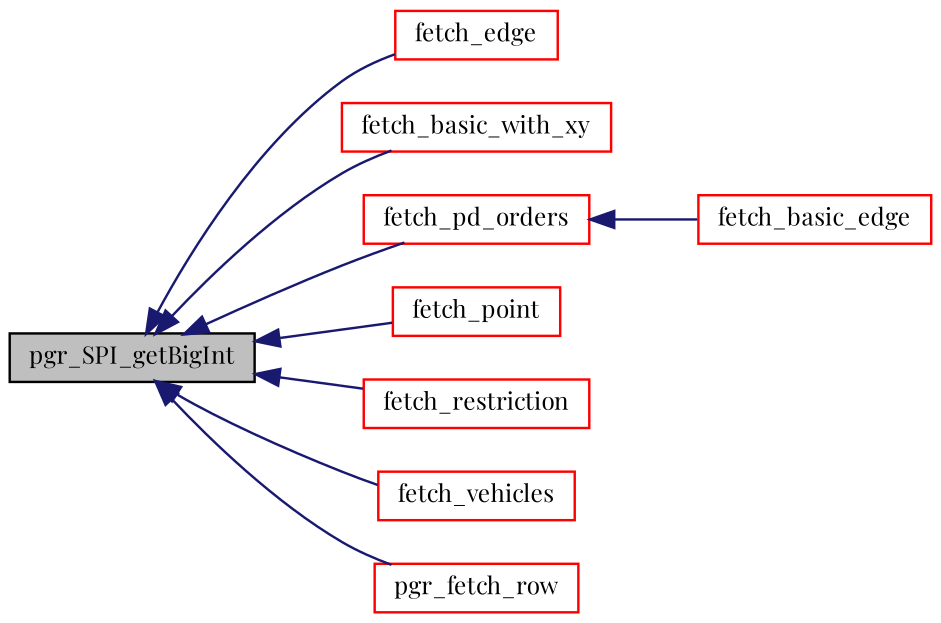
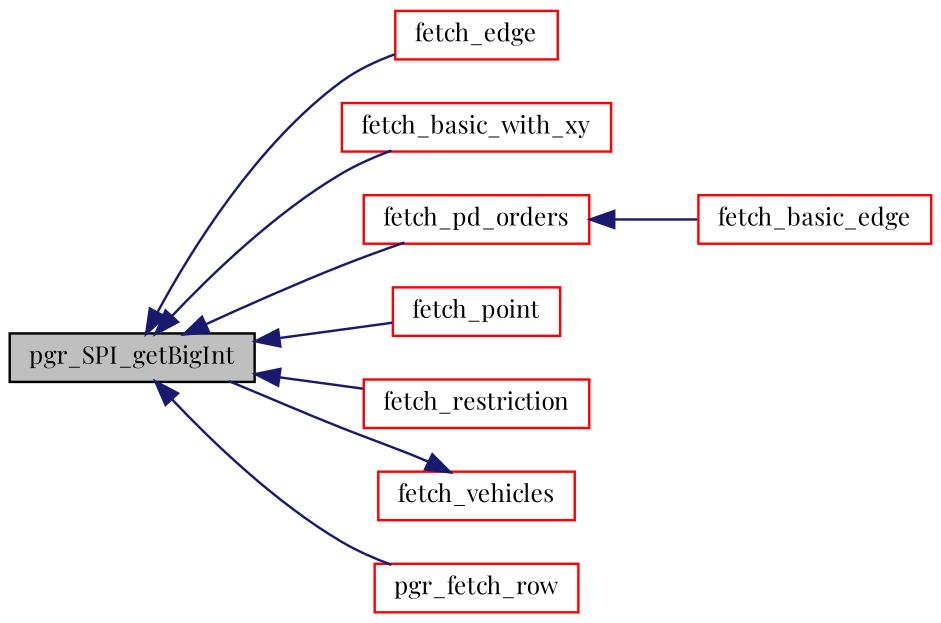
edge "fetch_vehicles" -> "pgr_SPI_getBigInt": reversed
